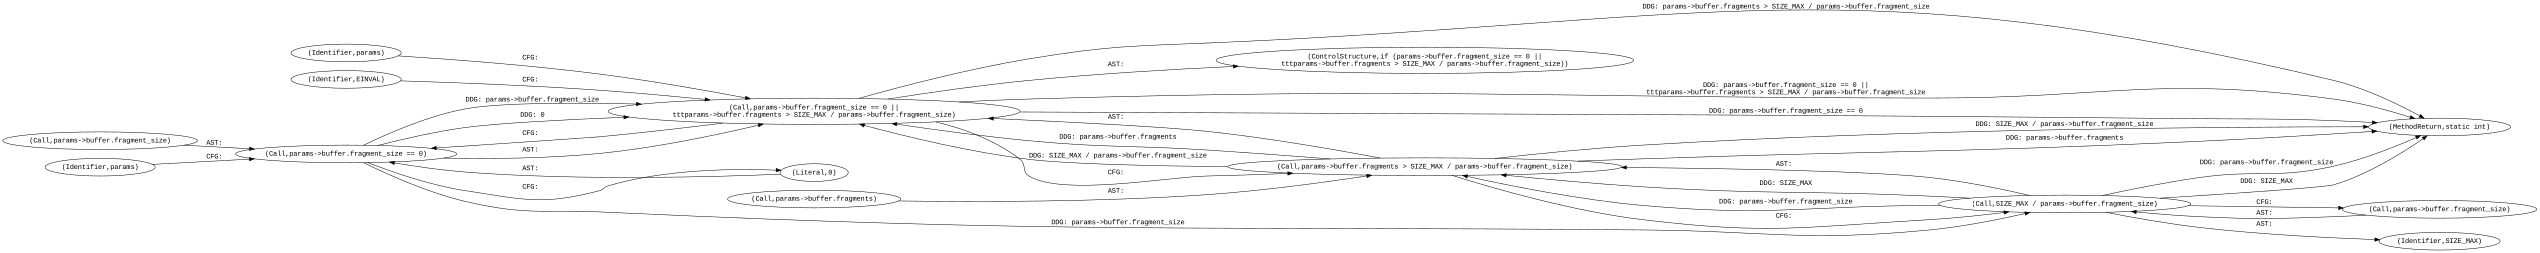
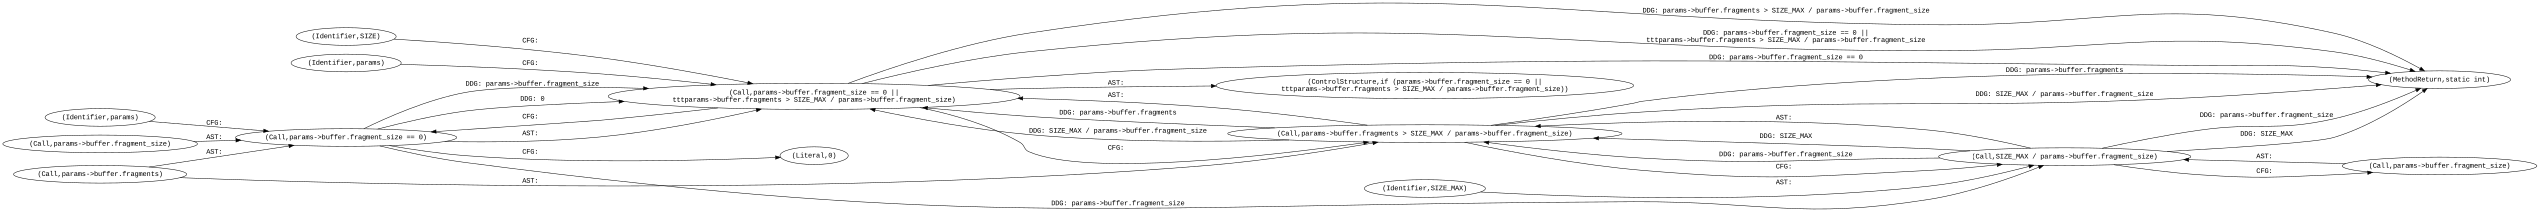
node "(Identifier,EINVAL)": label "(Identifier,EINVAL)" -> "(Identifier,SIZE)"
edge "(Literal,0)" -> "(Call,params->buffer.fragment_size == 0)": now "(Call,params->buffer.fragments)" -> "(Call,params->buffer.fragment_size == 0)"
edge "(Call,SIZE_MAX / params->buffer.fragment_size)" -> "(Identifier,SIZE_MAX)": reversed
